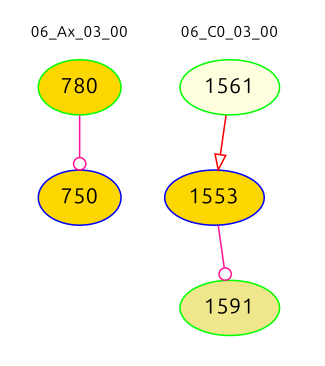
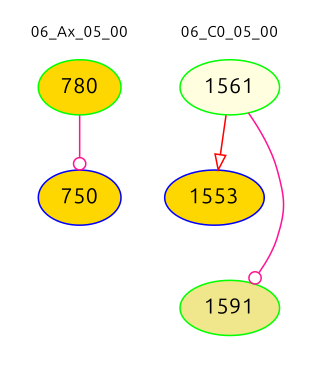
cluster "06_Ax_03_00": label "06_Ax_03_00" -> "06_Ax_05_00"
cluster "06_C0_03_00": label "06_C0_03_00" -> "06_C0_05_00"
edge "1553" -> "1591": now "1561" -> "1591"
